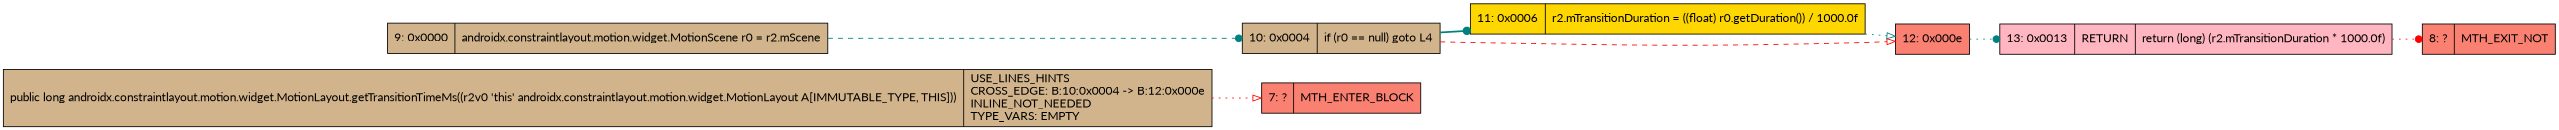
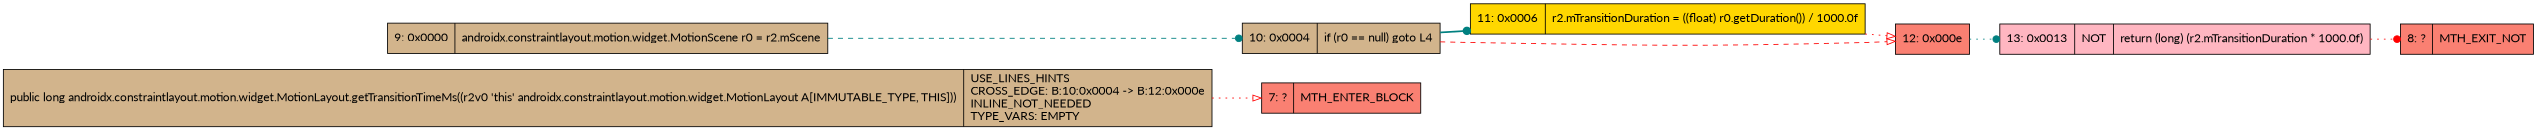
edge "11: 0x0006" -> "12: 0x000e": color teal -> red
node "13: 0x0013": text "RETURN" -> "NOT"
